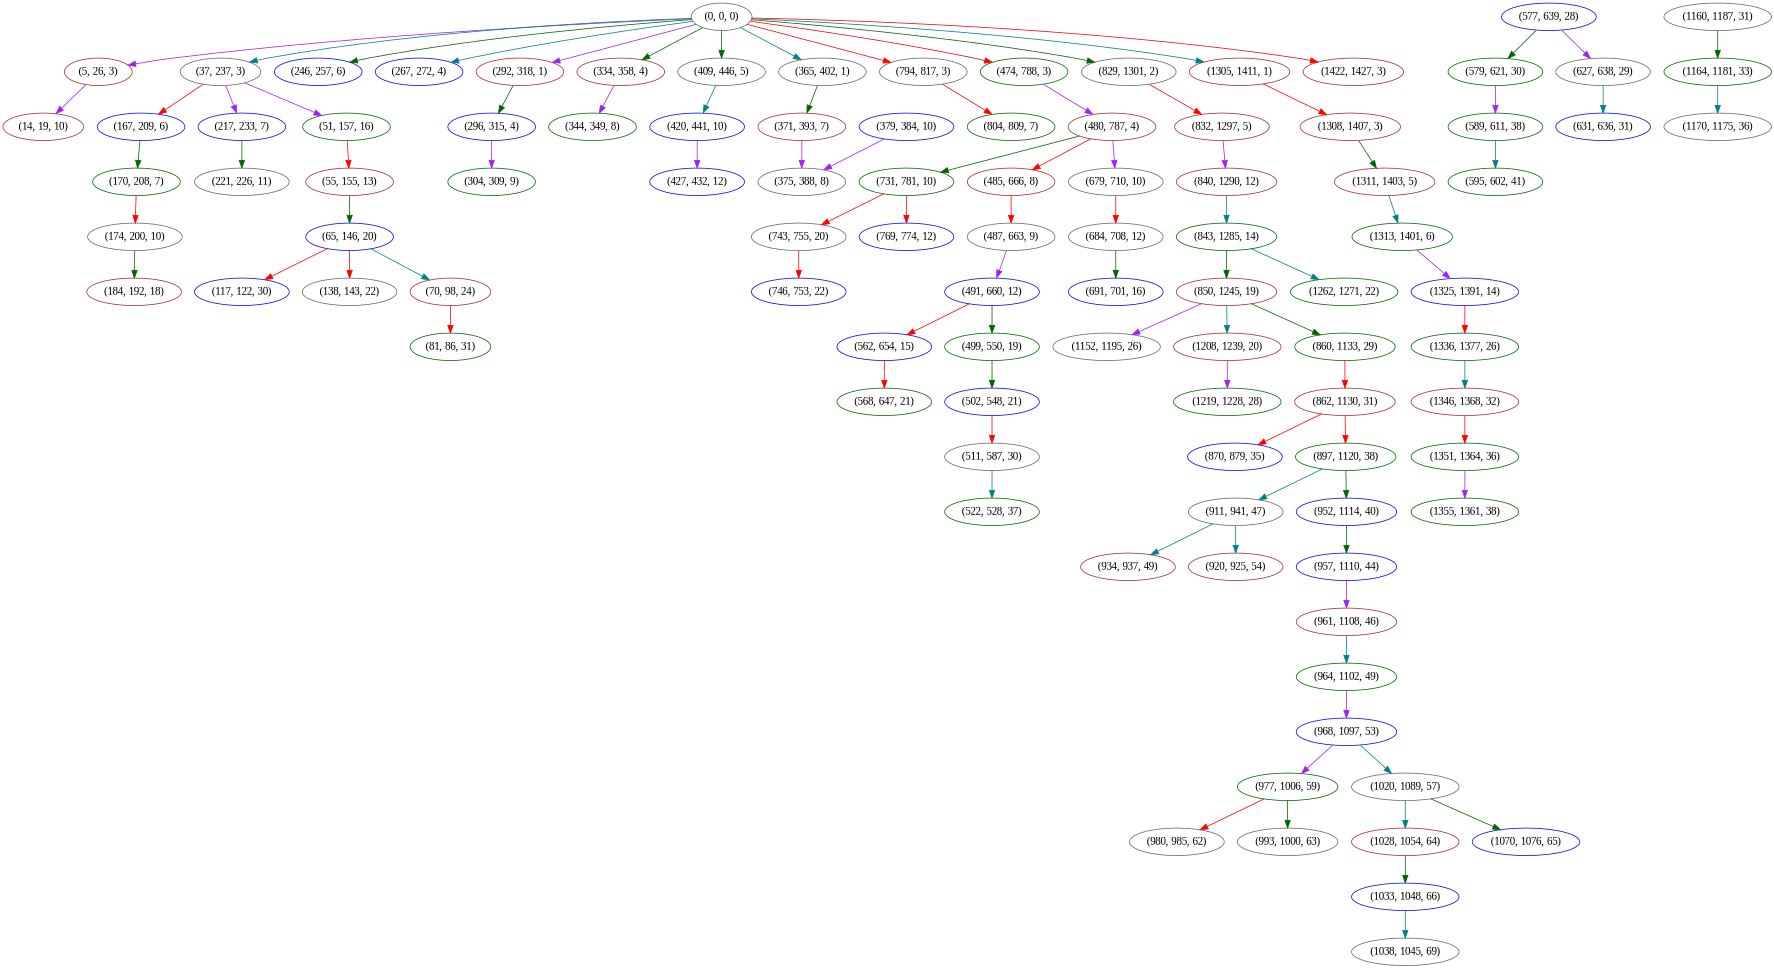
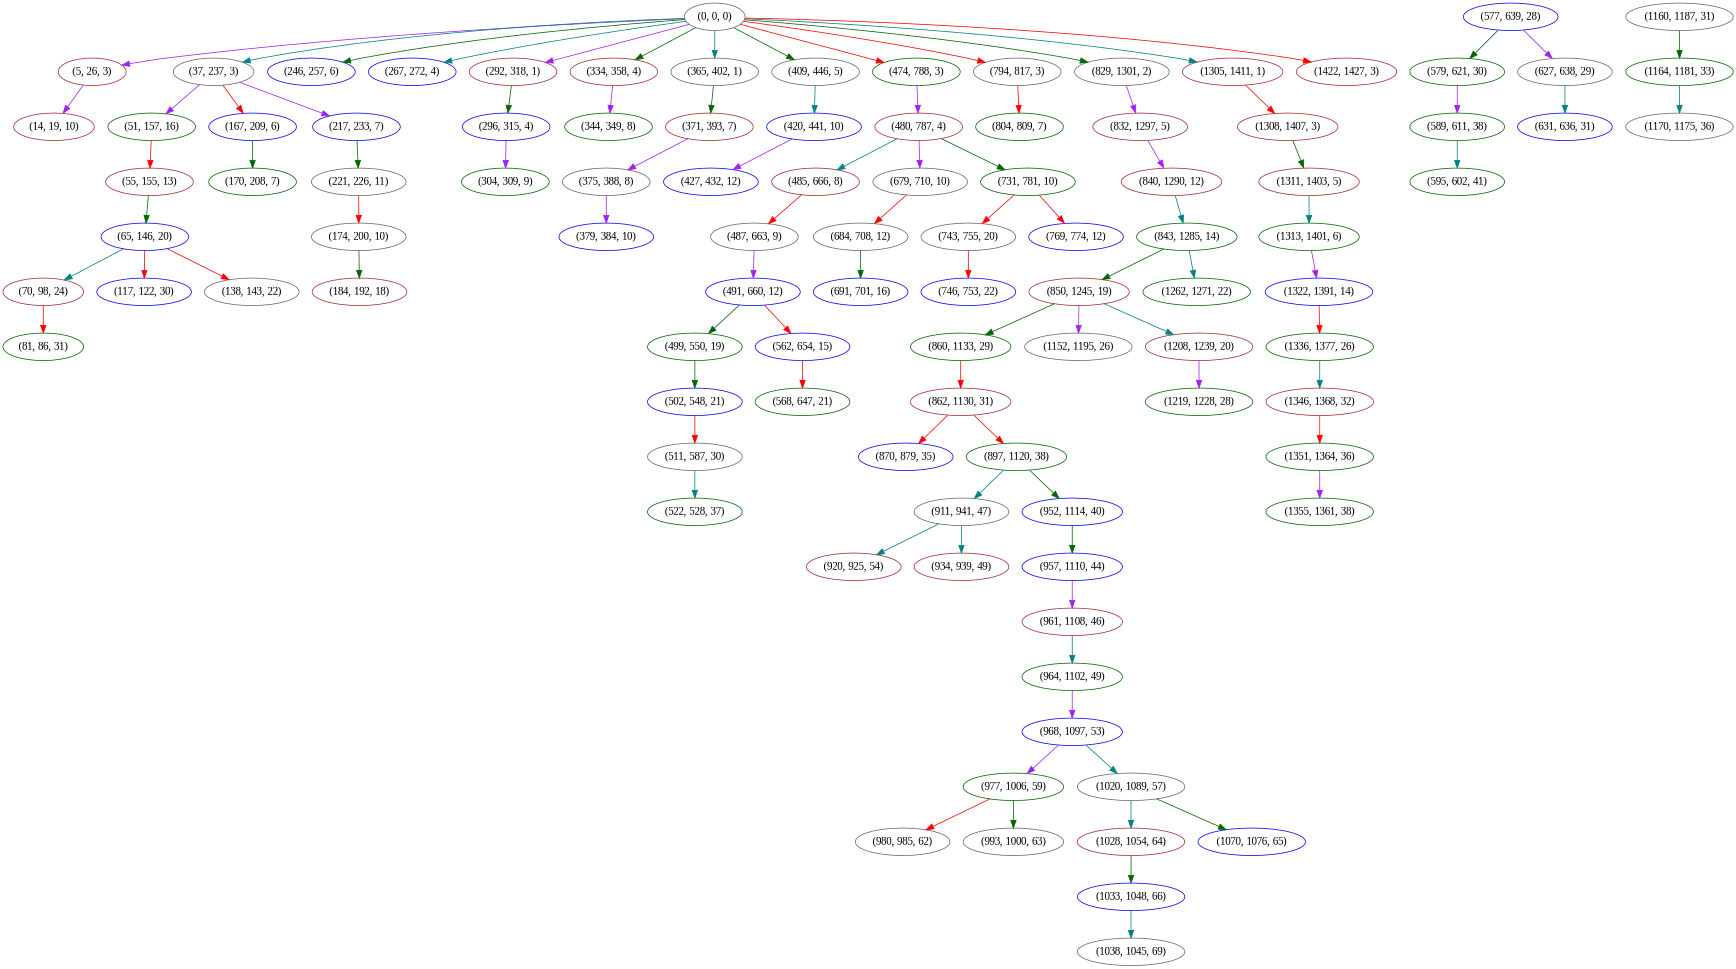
edge "(829, 1301, 2)" -> "(832, 1297, 5)": color red -> purple
edge "(480, 787, 4)" -> "(485, 666, 8)": color red -> teal
edge "(379, 384, 10)" -> "(375, 388, 8)": reversed
edge "(170, 208, 7)" -> "(174, 200, 10)": now "(221, 226, 11)" -> "(174, 200, 10)"
node "(1325, 1391, 14)": label "(1325, 1391, 14)" -> "(1322, 1391, 14)"
node "(934, 937, 49)": label "(934, 937, 49)" -> "(934, 939, 49)"
